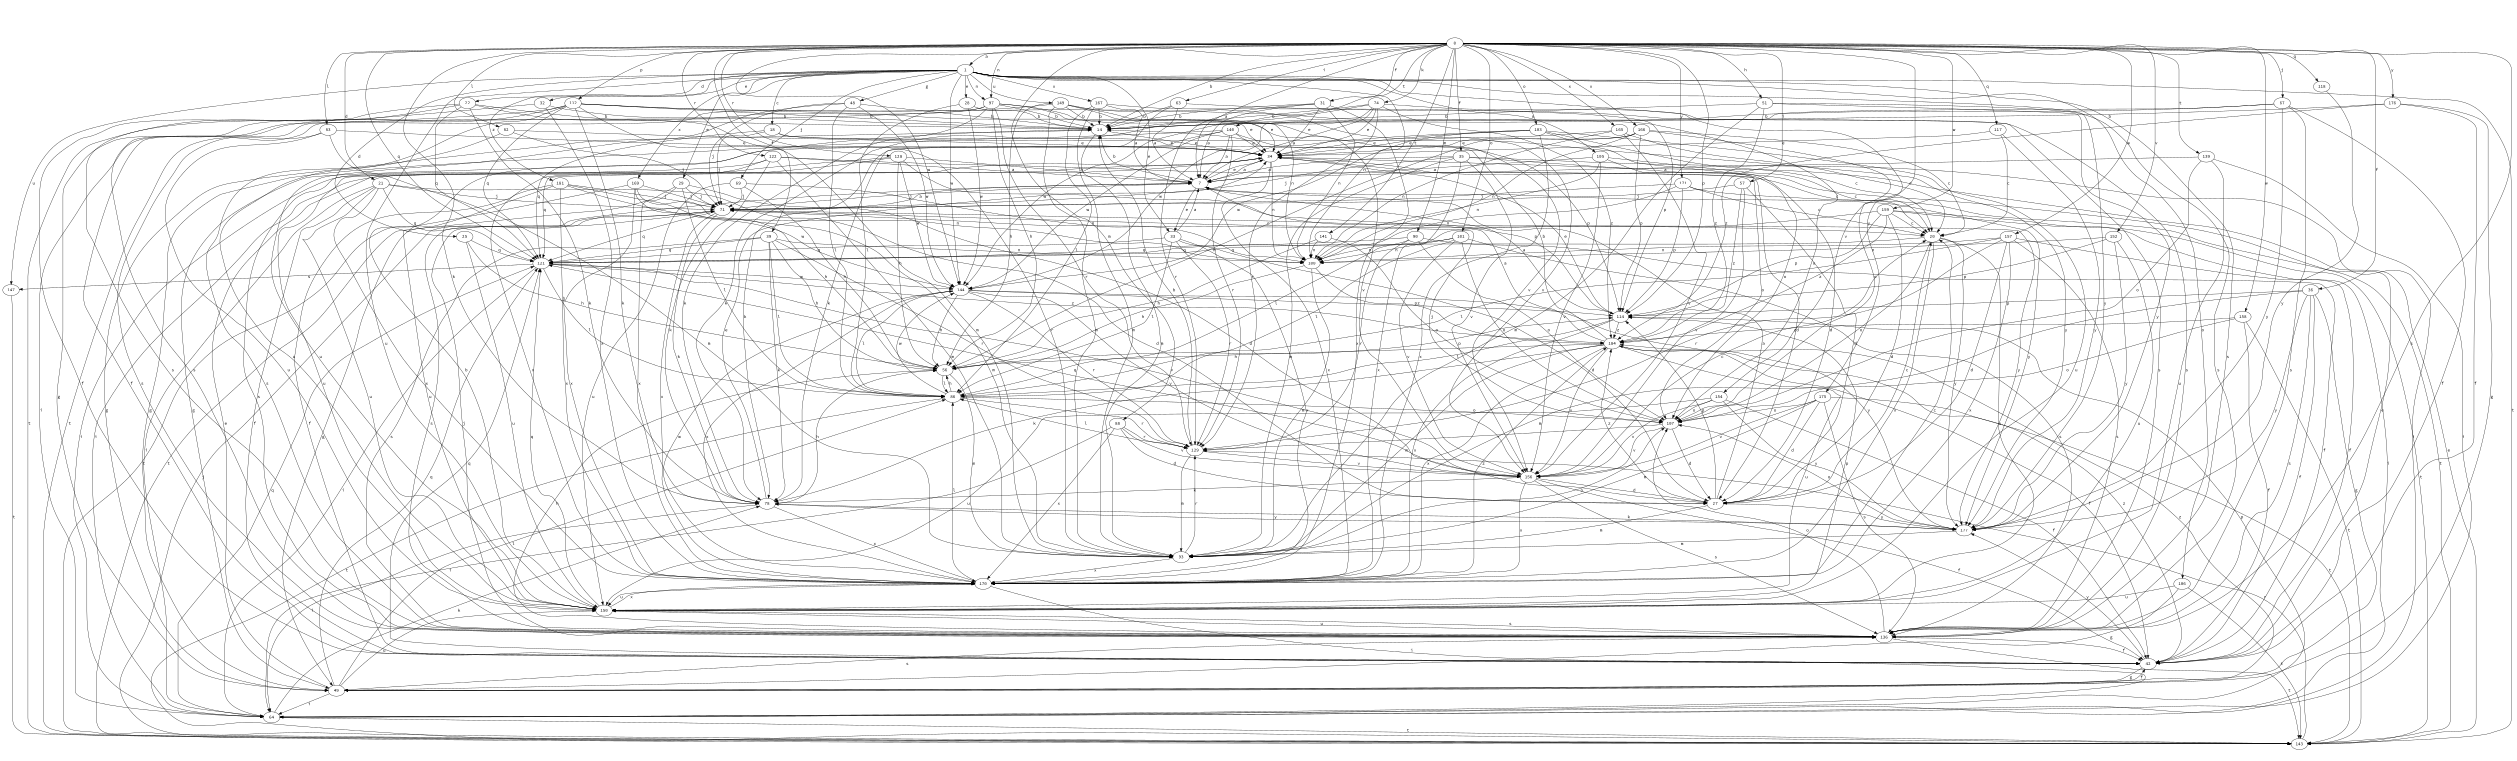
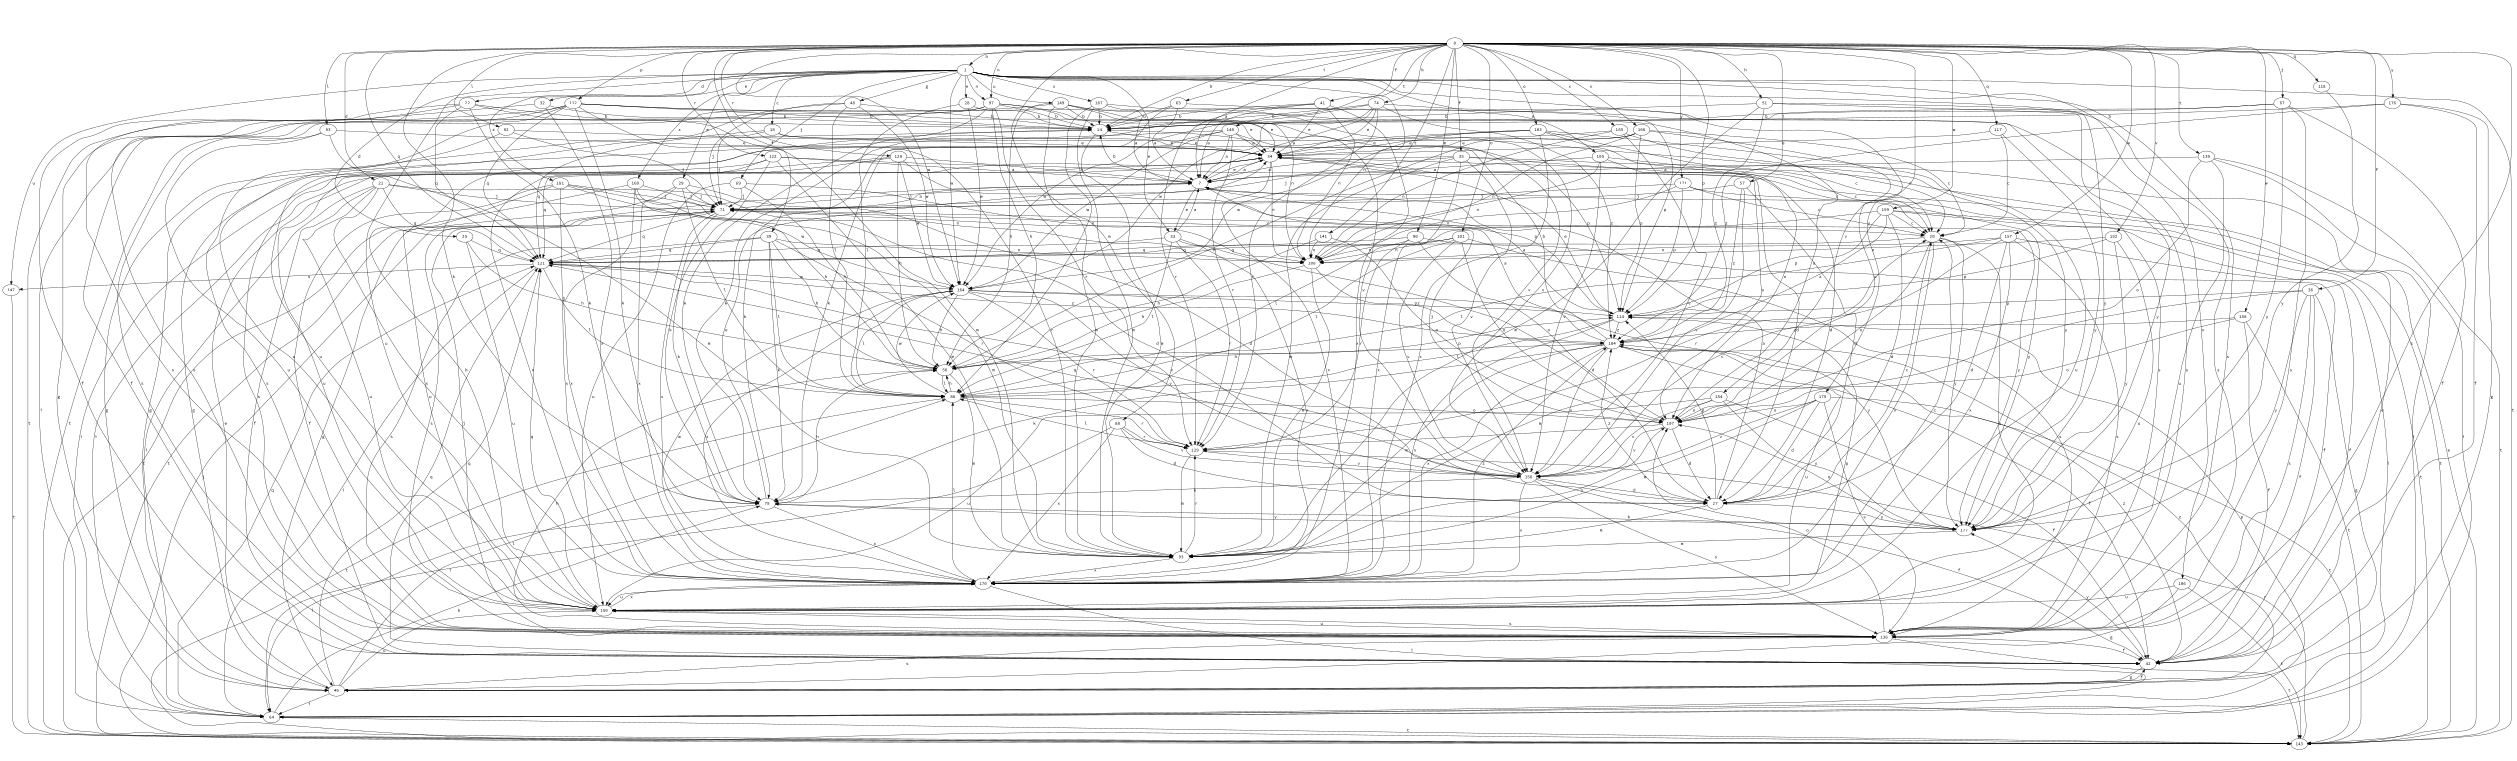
node "31": label "31" -> "41"
edge "129" -> "14": removed, label "b"
node "144": label "144" -> "164"
edge "139" -> "143": added, label "t"
